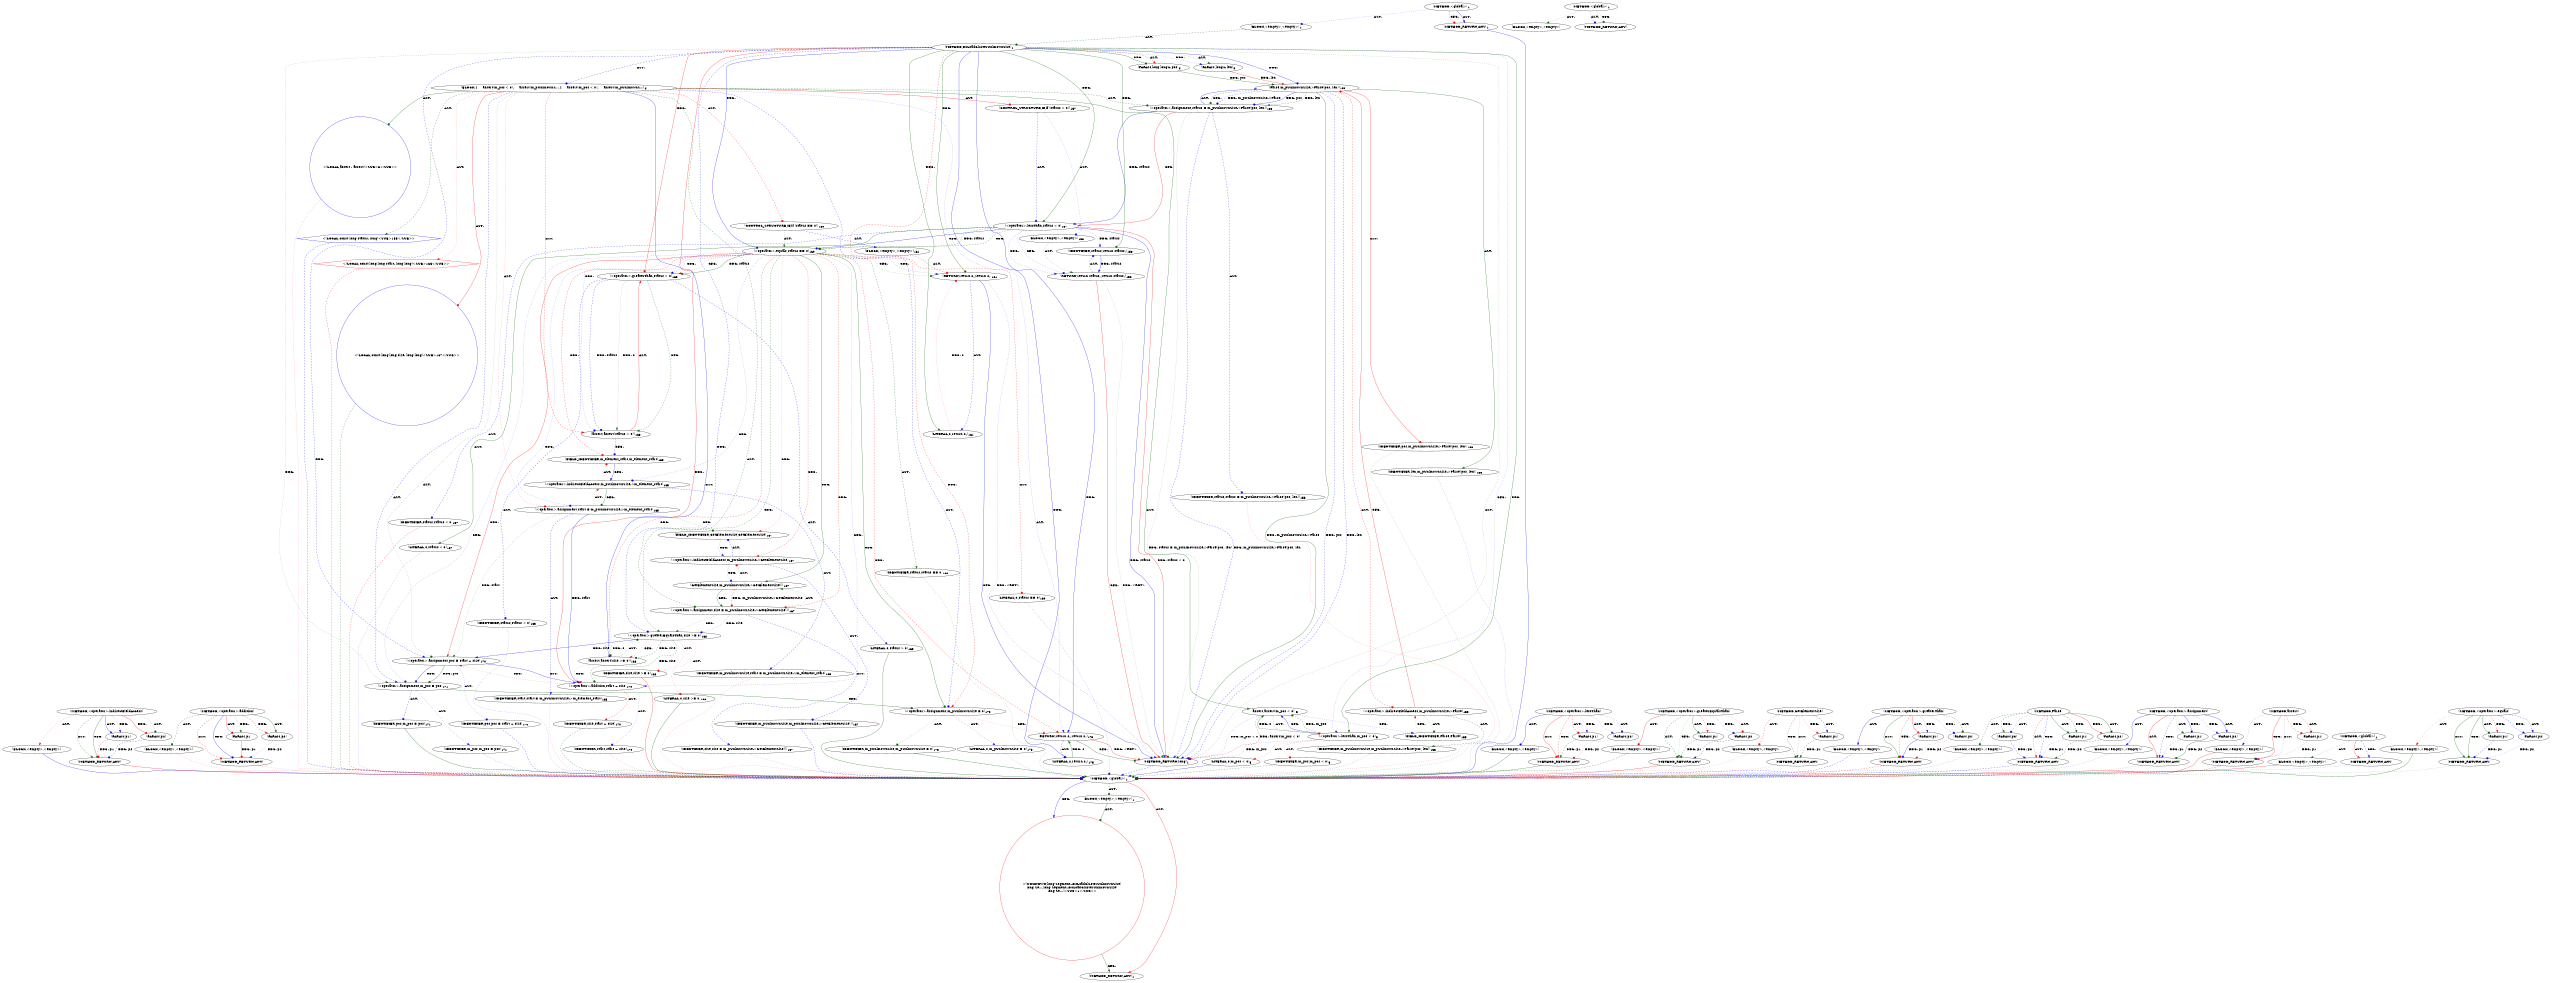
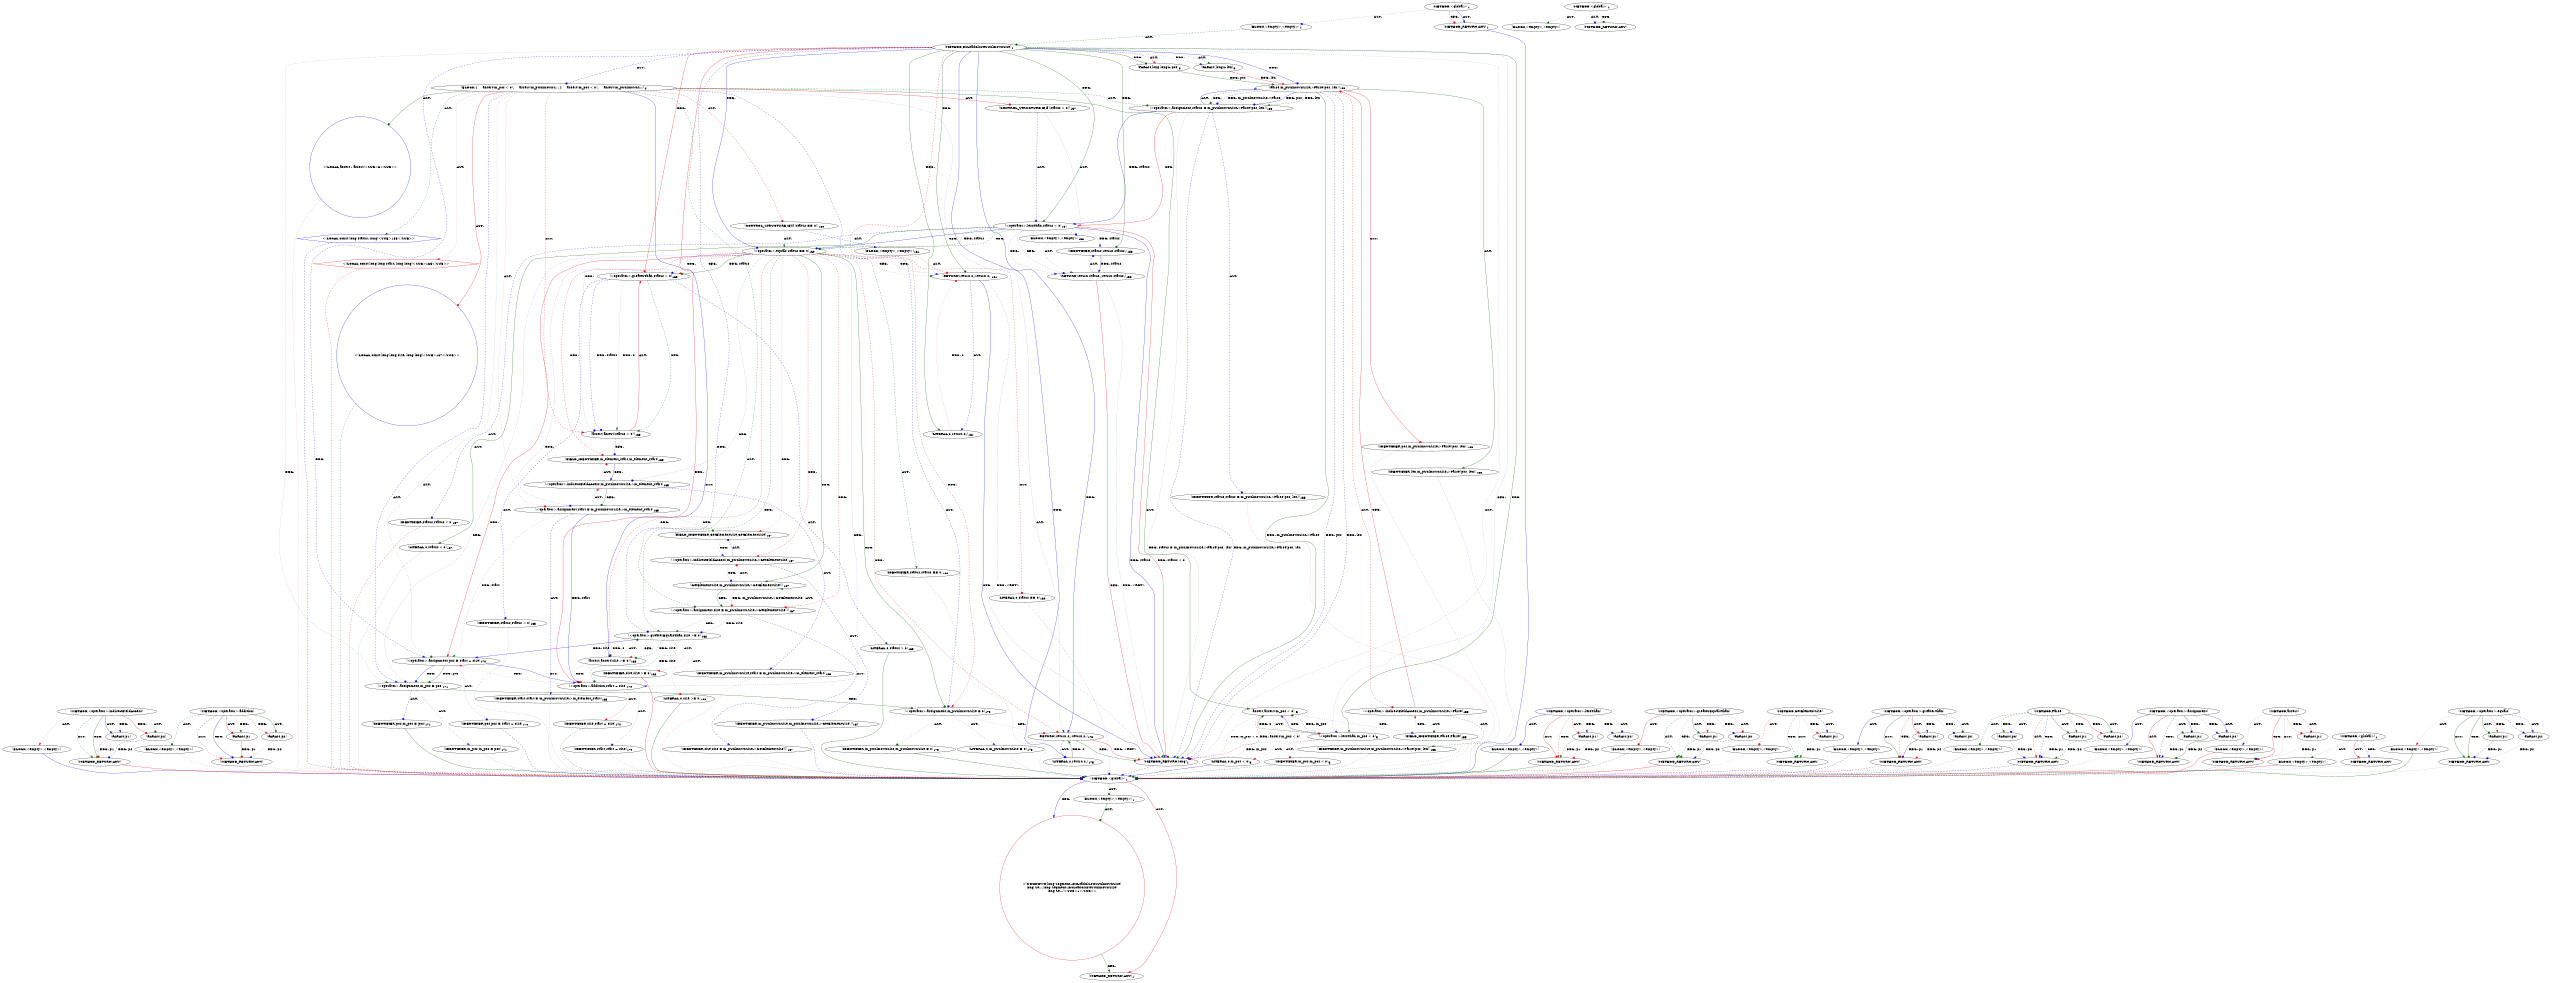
edge "(<operator>.greaterEqualsThan,size >= 0)" -> "(IDENTIFIER,size,size >= 0)": arrowhead dot -> normal
